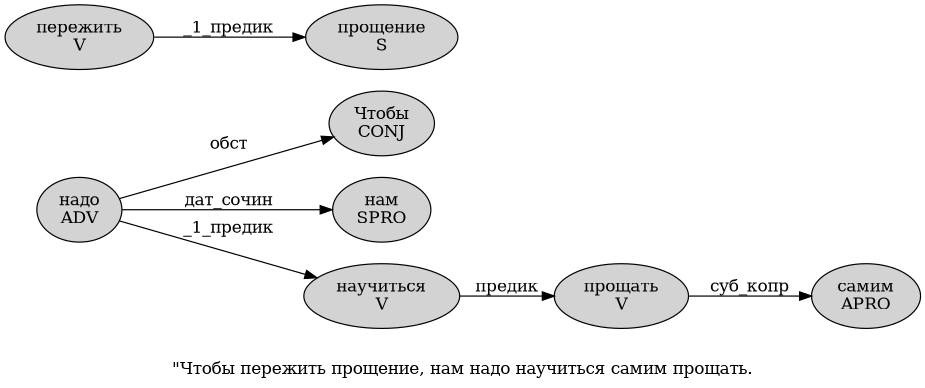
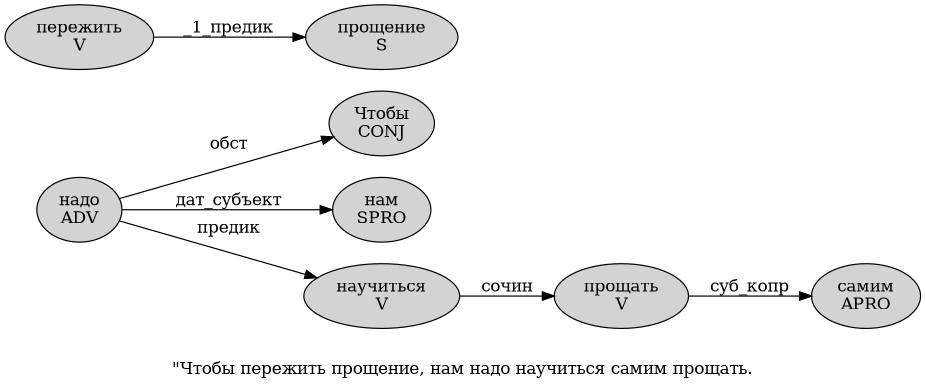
edge "надо ADV" -> "нам SPRO": label "дат_сочин" -> "дат_субъект"
edge "надо ADV" -> "научиться V": label "_1_предик" -> "предик"
edge "научиться V" -> "прощать V": label "предик" -> "сочин"
